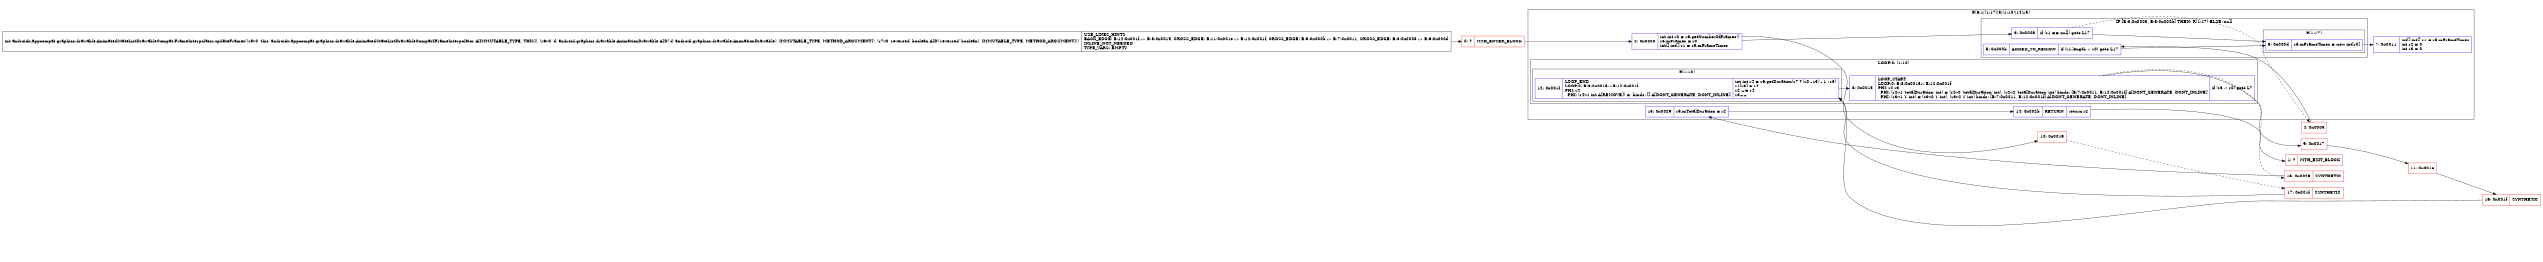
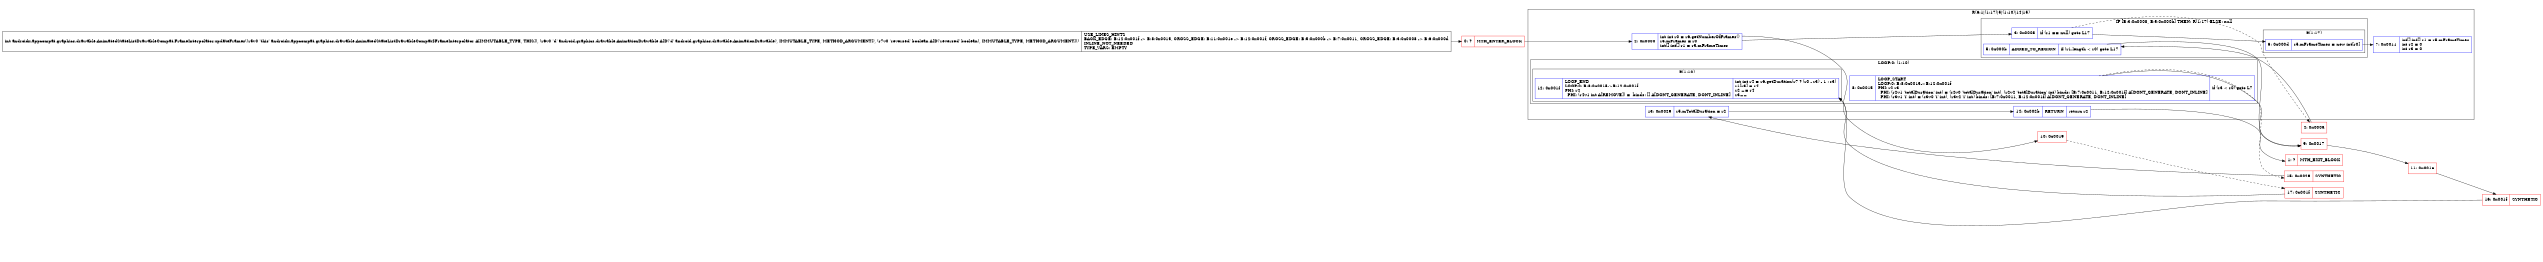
edge "5: 0x000b" -> "6: 0x000d": now "5: 0x000b" -> "9: 0x0017"
edge "12: 0x001f" -> "8: 0x0015": removed
